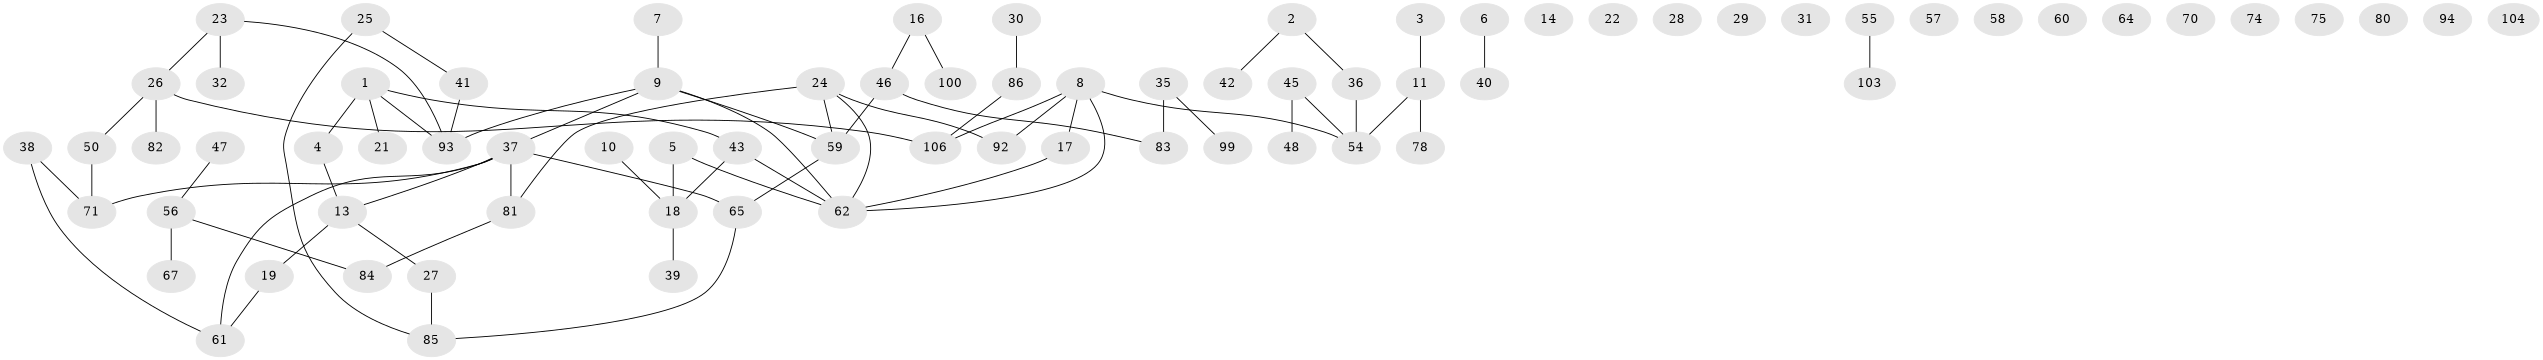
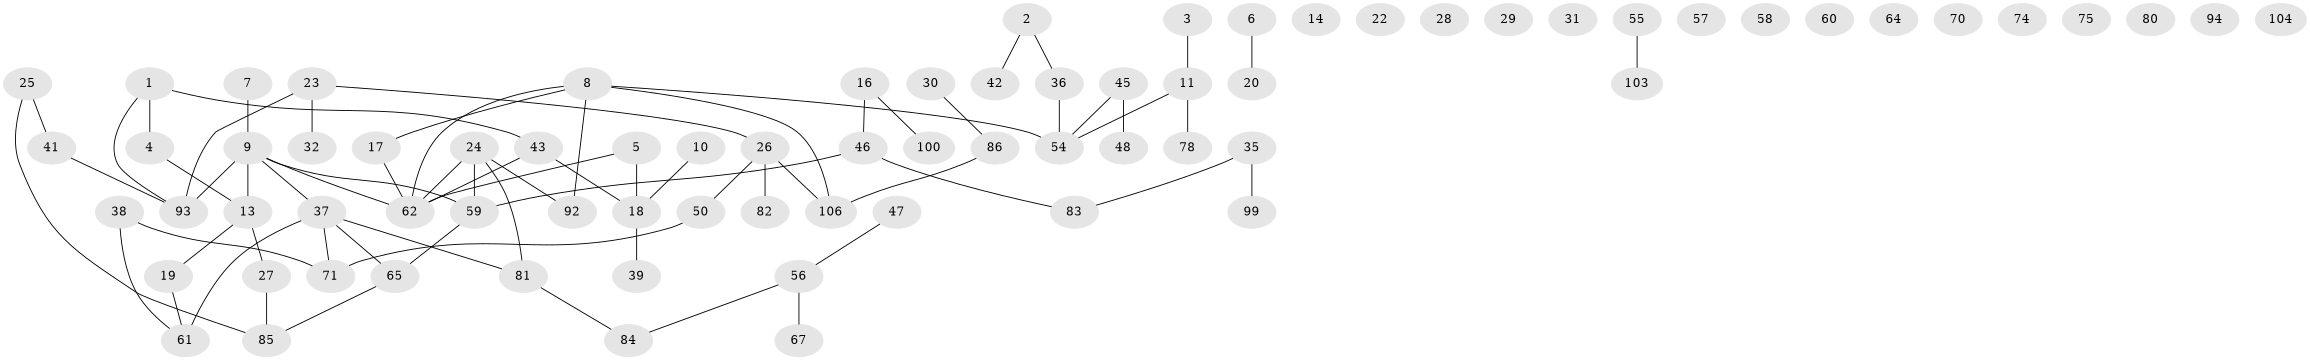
node "40": label "40" -> "20"
node "21": removed
edge "37" -- "13": now "9" -- "13"
